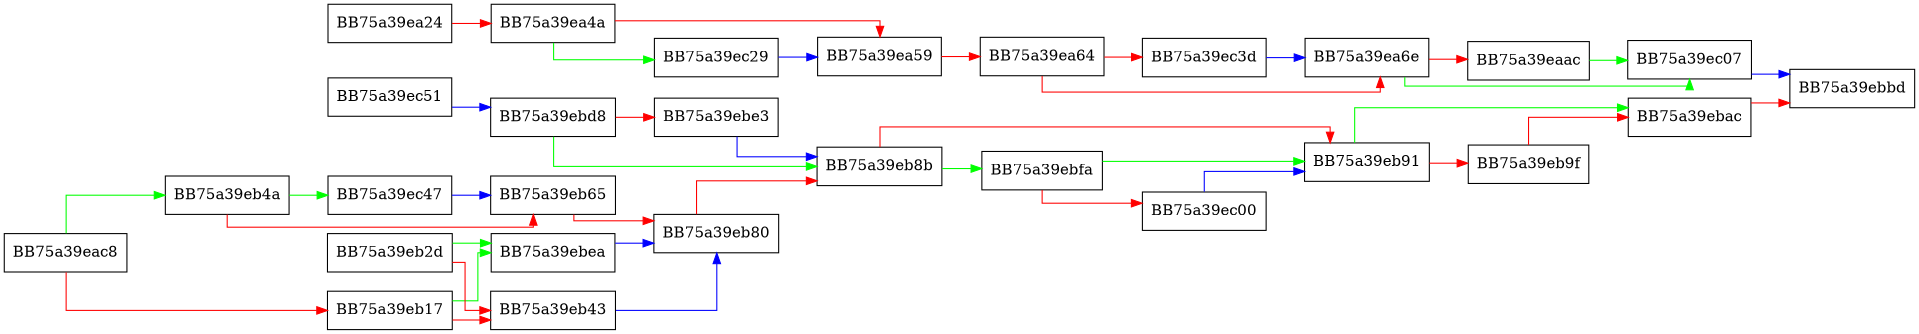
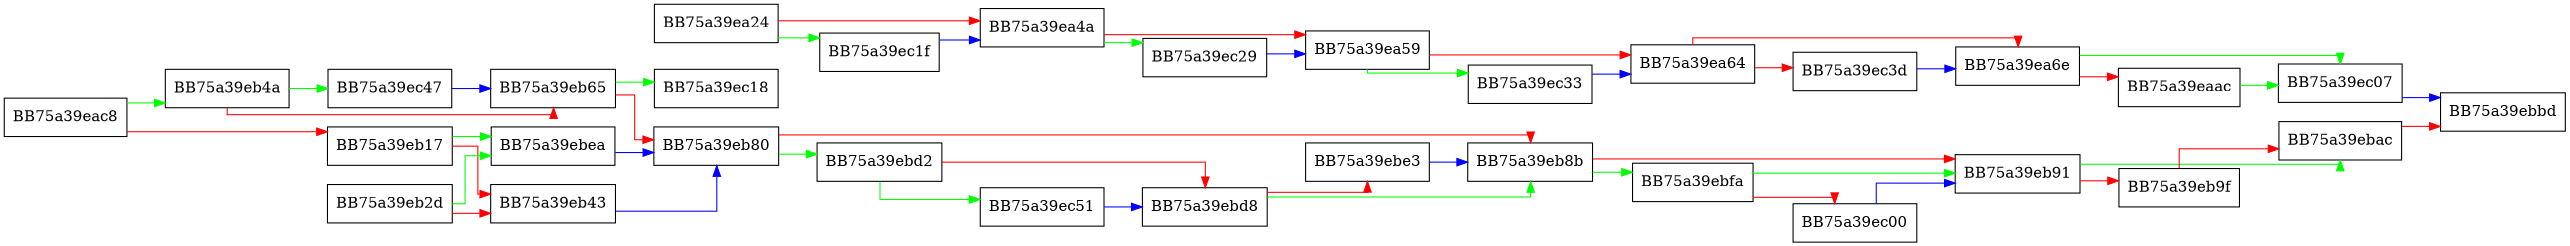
node "BB75a39ec1f": added
node "BB75a39ec33": added
node "BB75a39ec18": added
node "BB75a39ebd2": added
